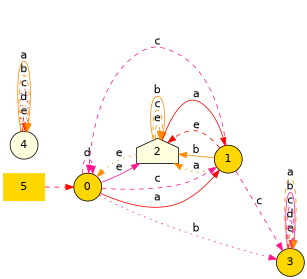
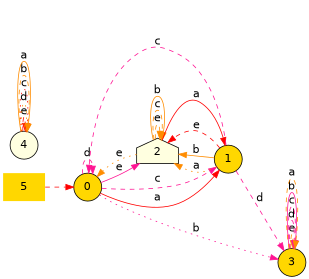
edge "1" -> "3": label "c" -> "d"
